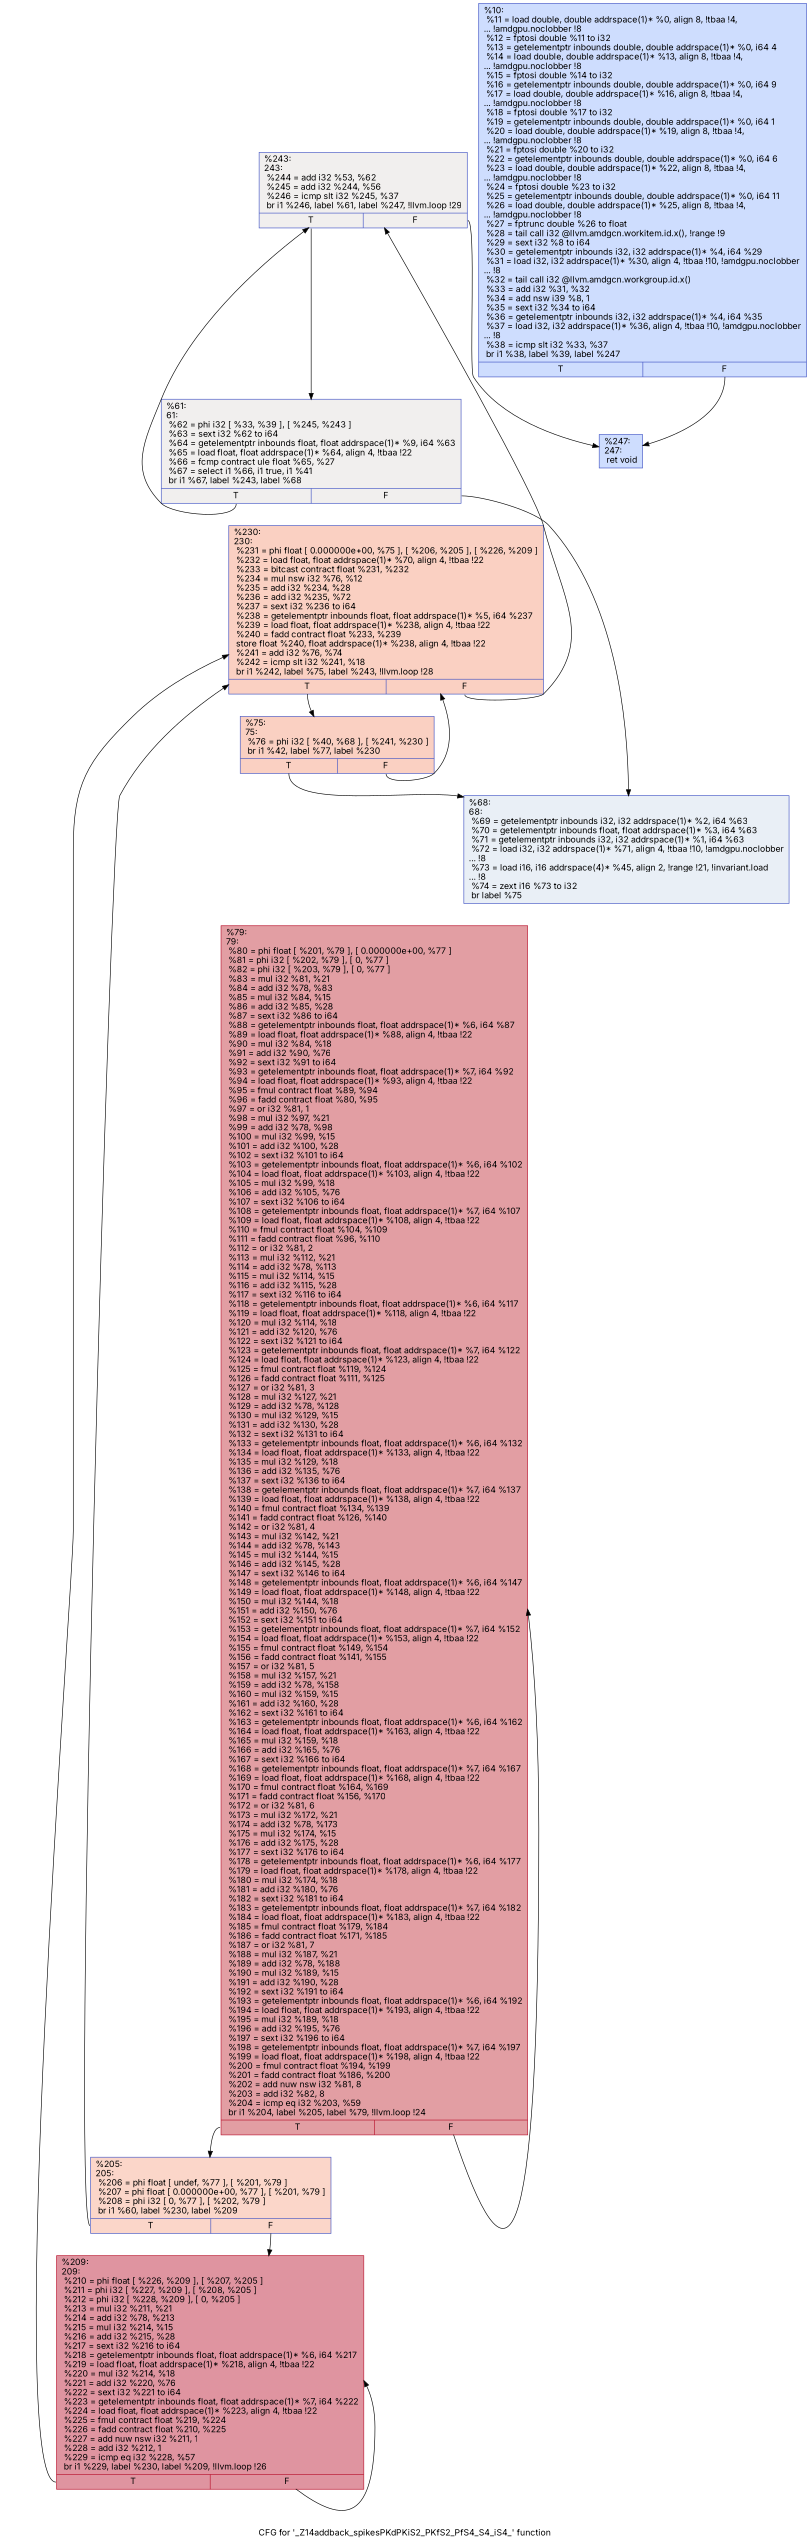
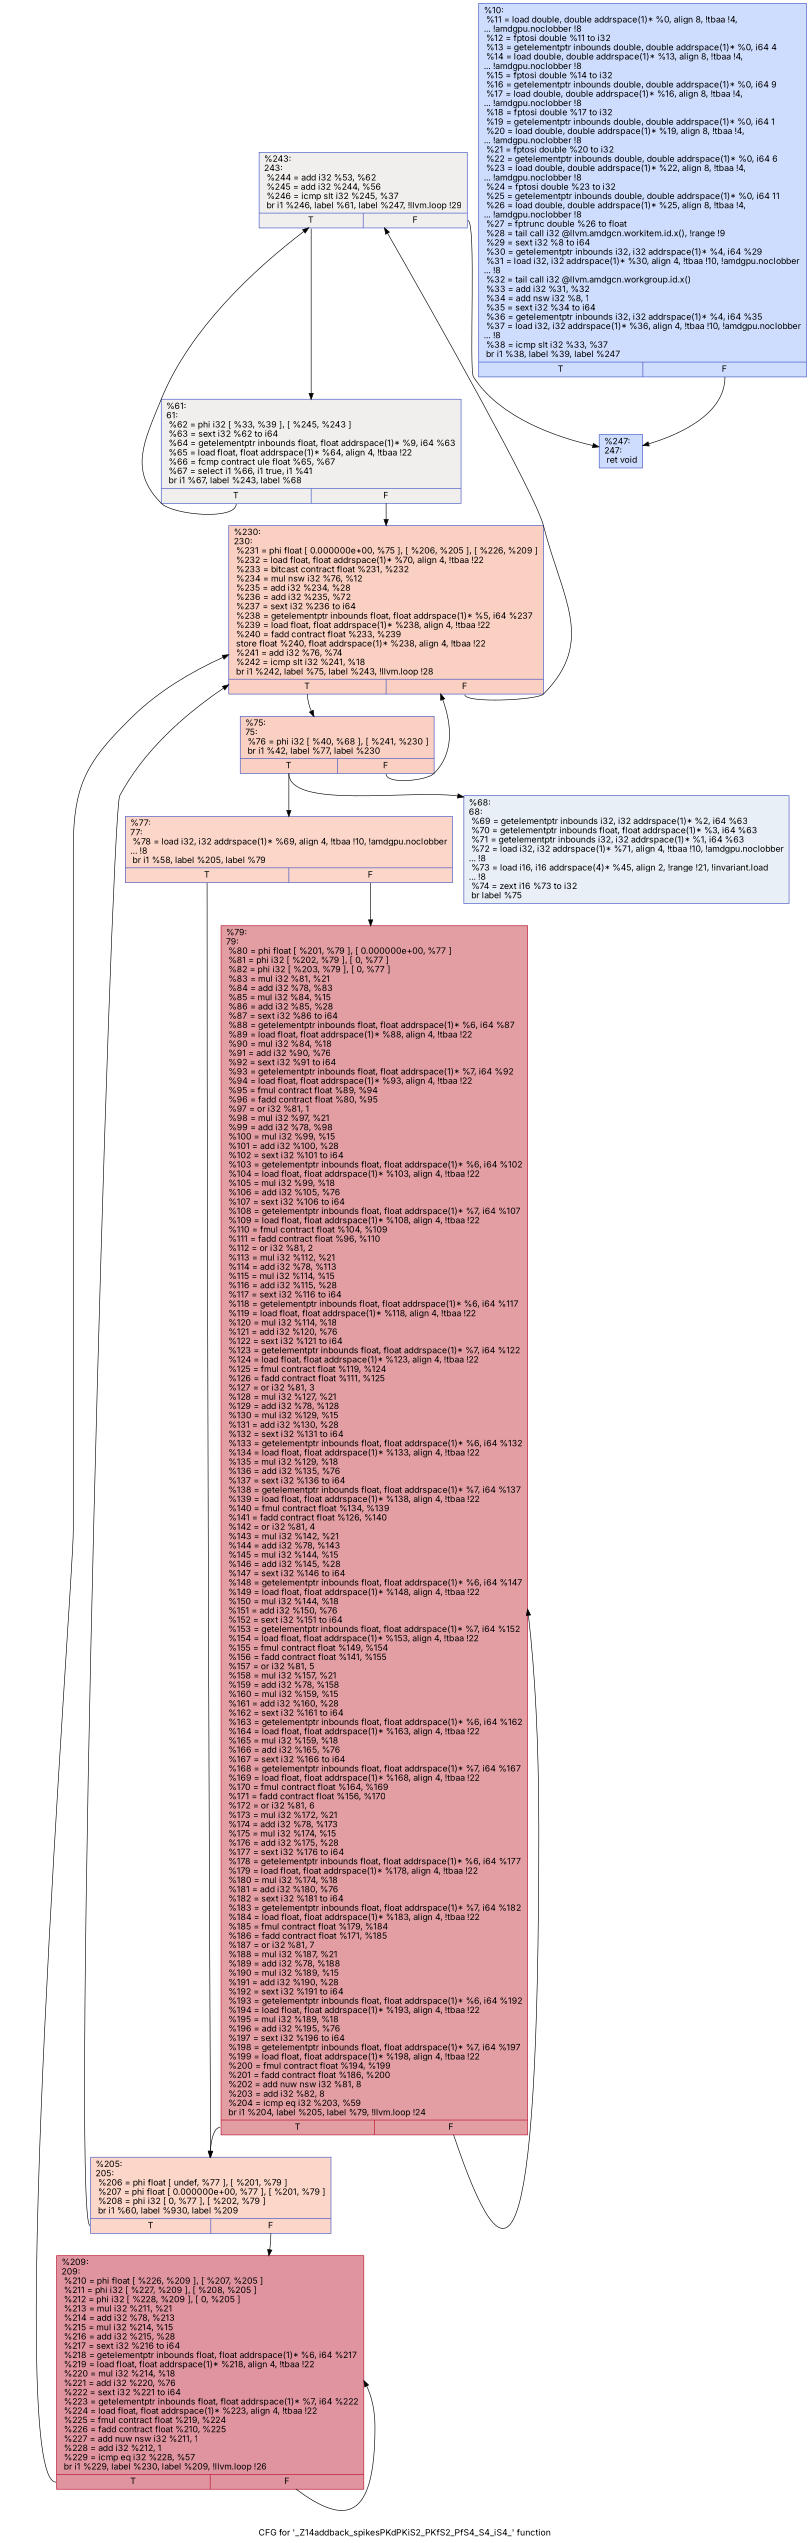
node "%10:": text "%34 = add nsw i39 %8, 1" -> "%34 = add nsw i32 %8, 1"
node "%61:": text "%66 = fcmp contract ule float %65, %27" -> "%66 = fcmp contract ule float %65, %67"
edge "%61:" -> "%68:": now "%61:" -> "%230:"
node "%77:": added
node "%205:": text "br i1 %60, label %230, label %209" -> "br i1 %60, label %930, label %209"
